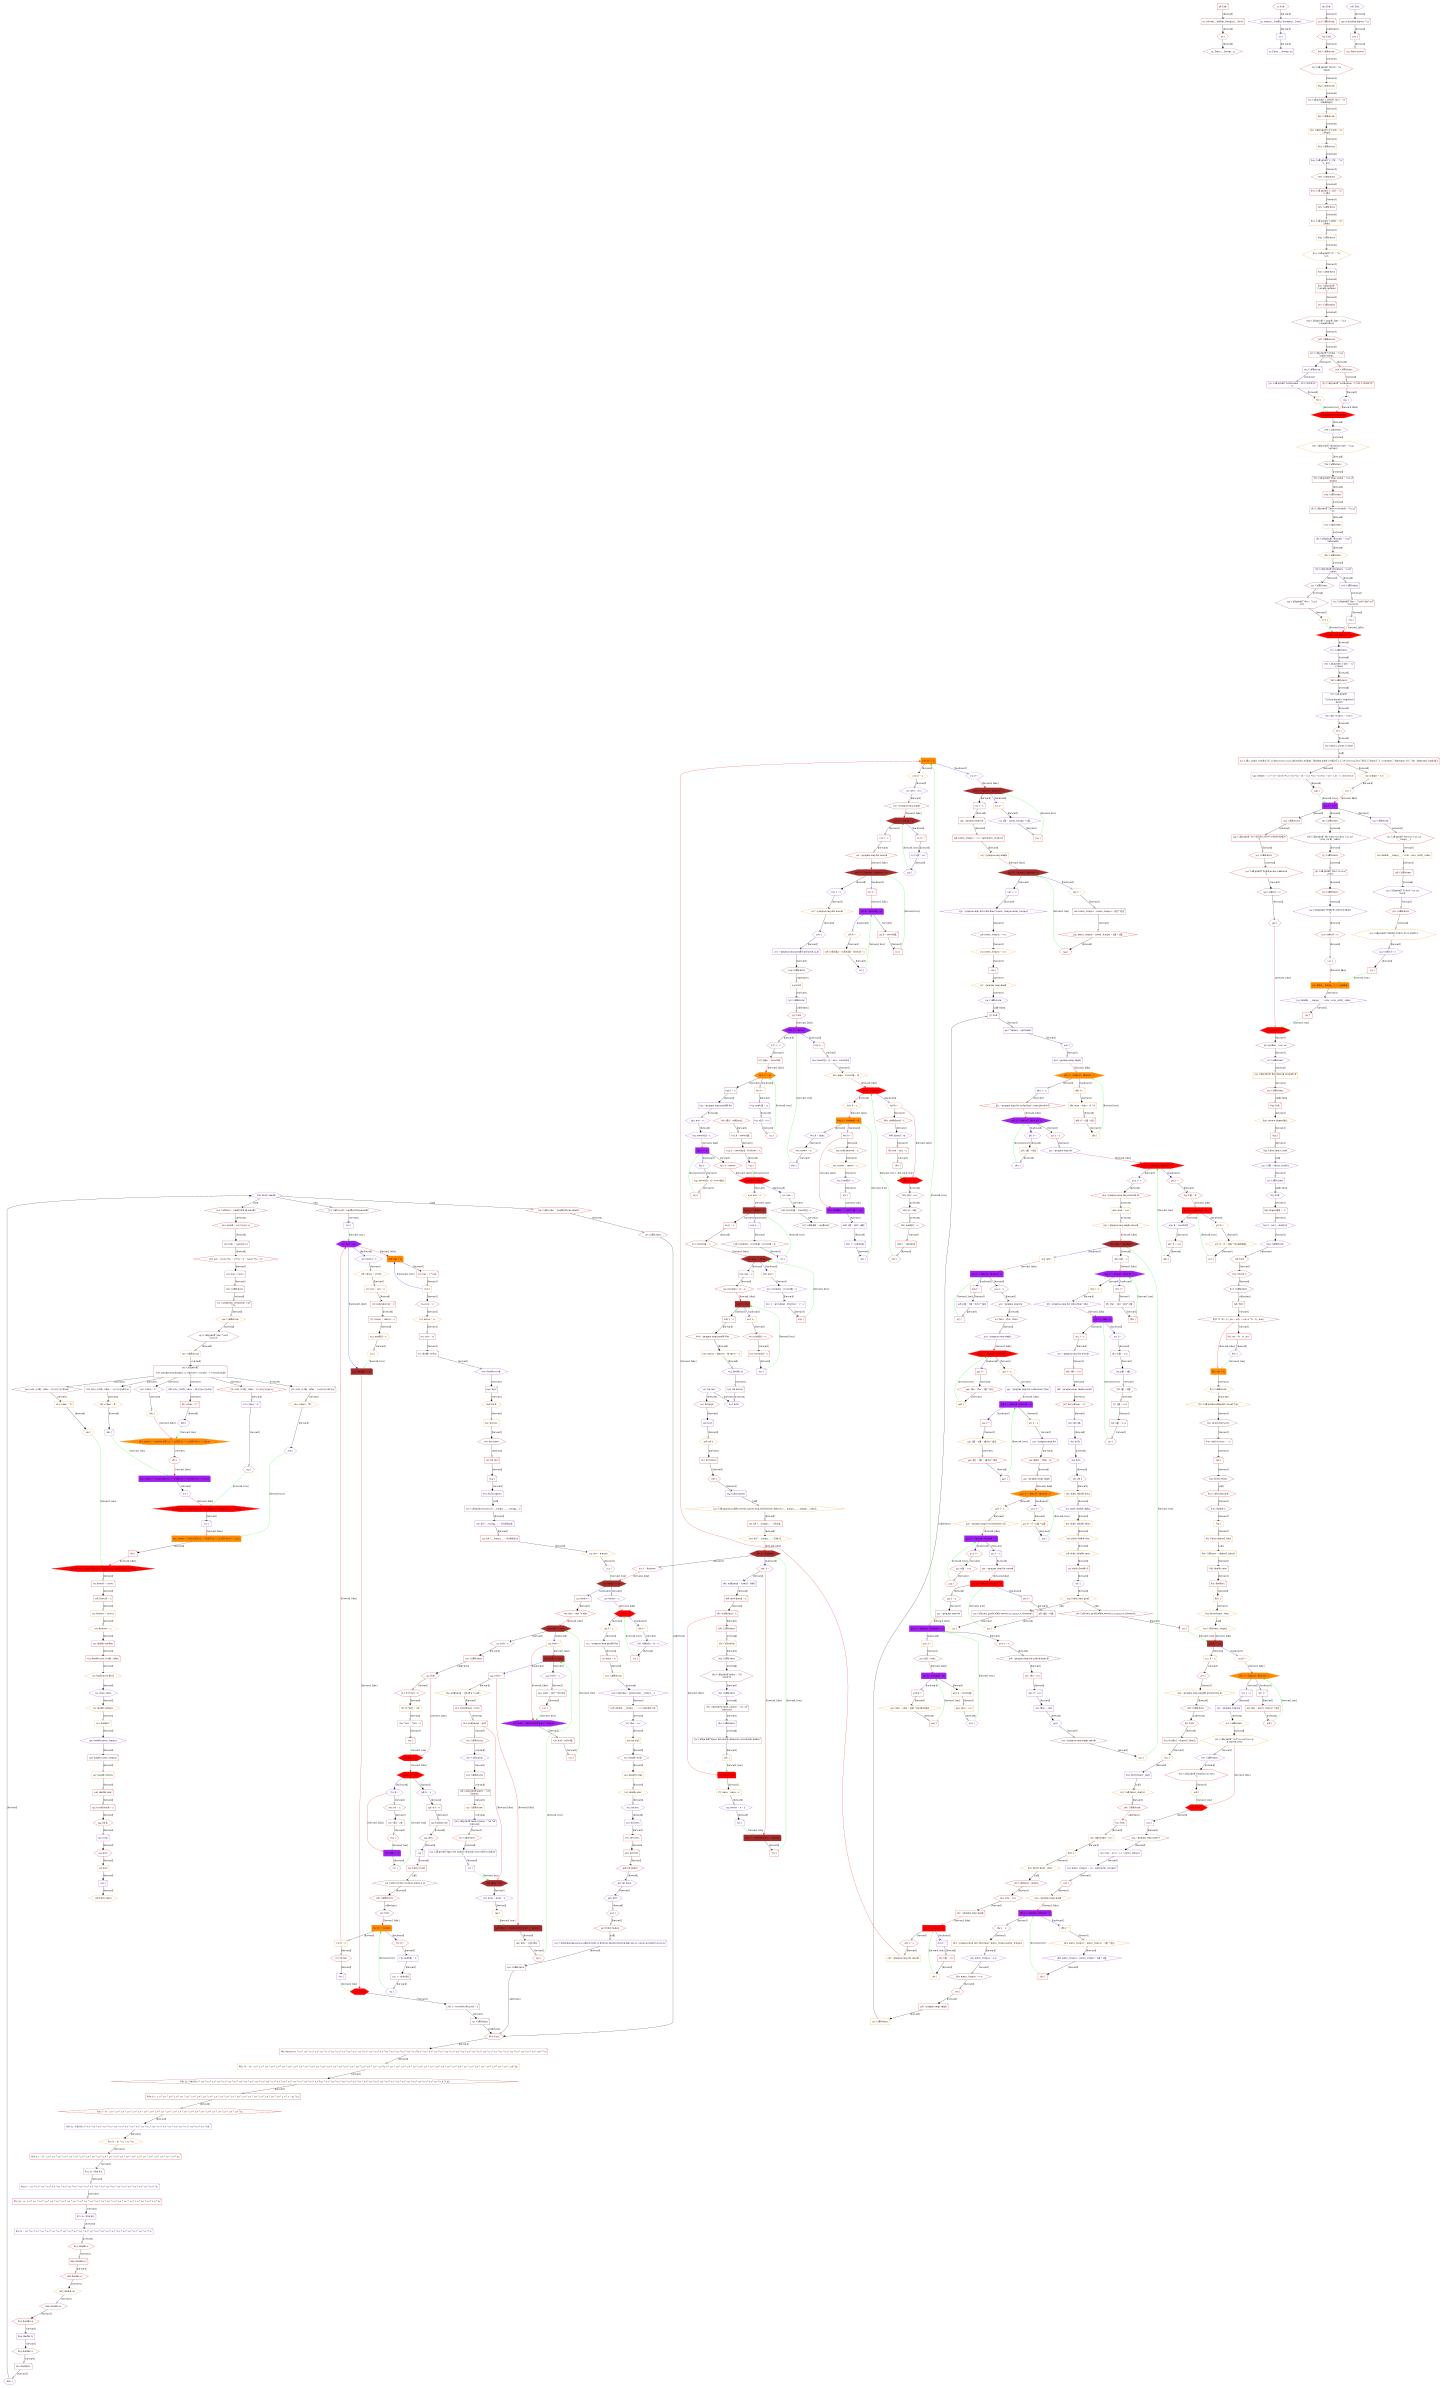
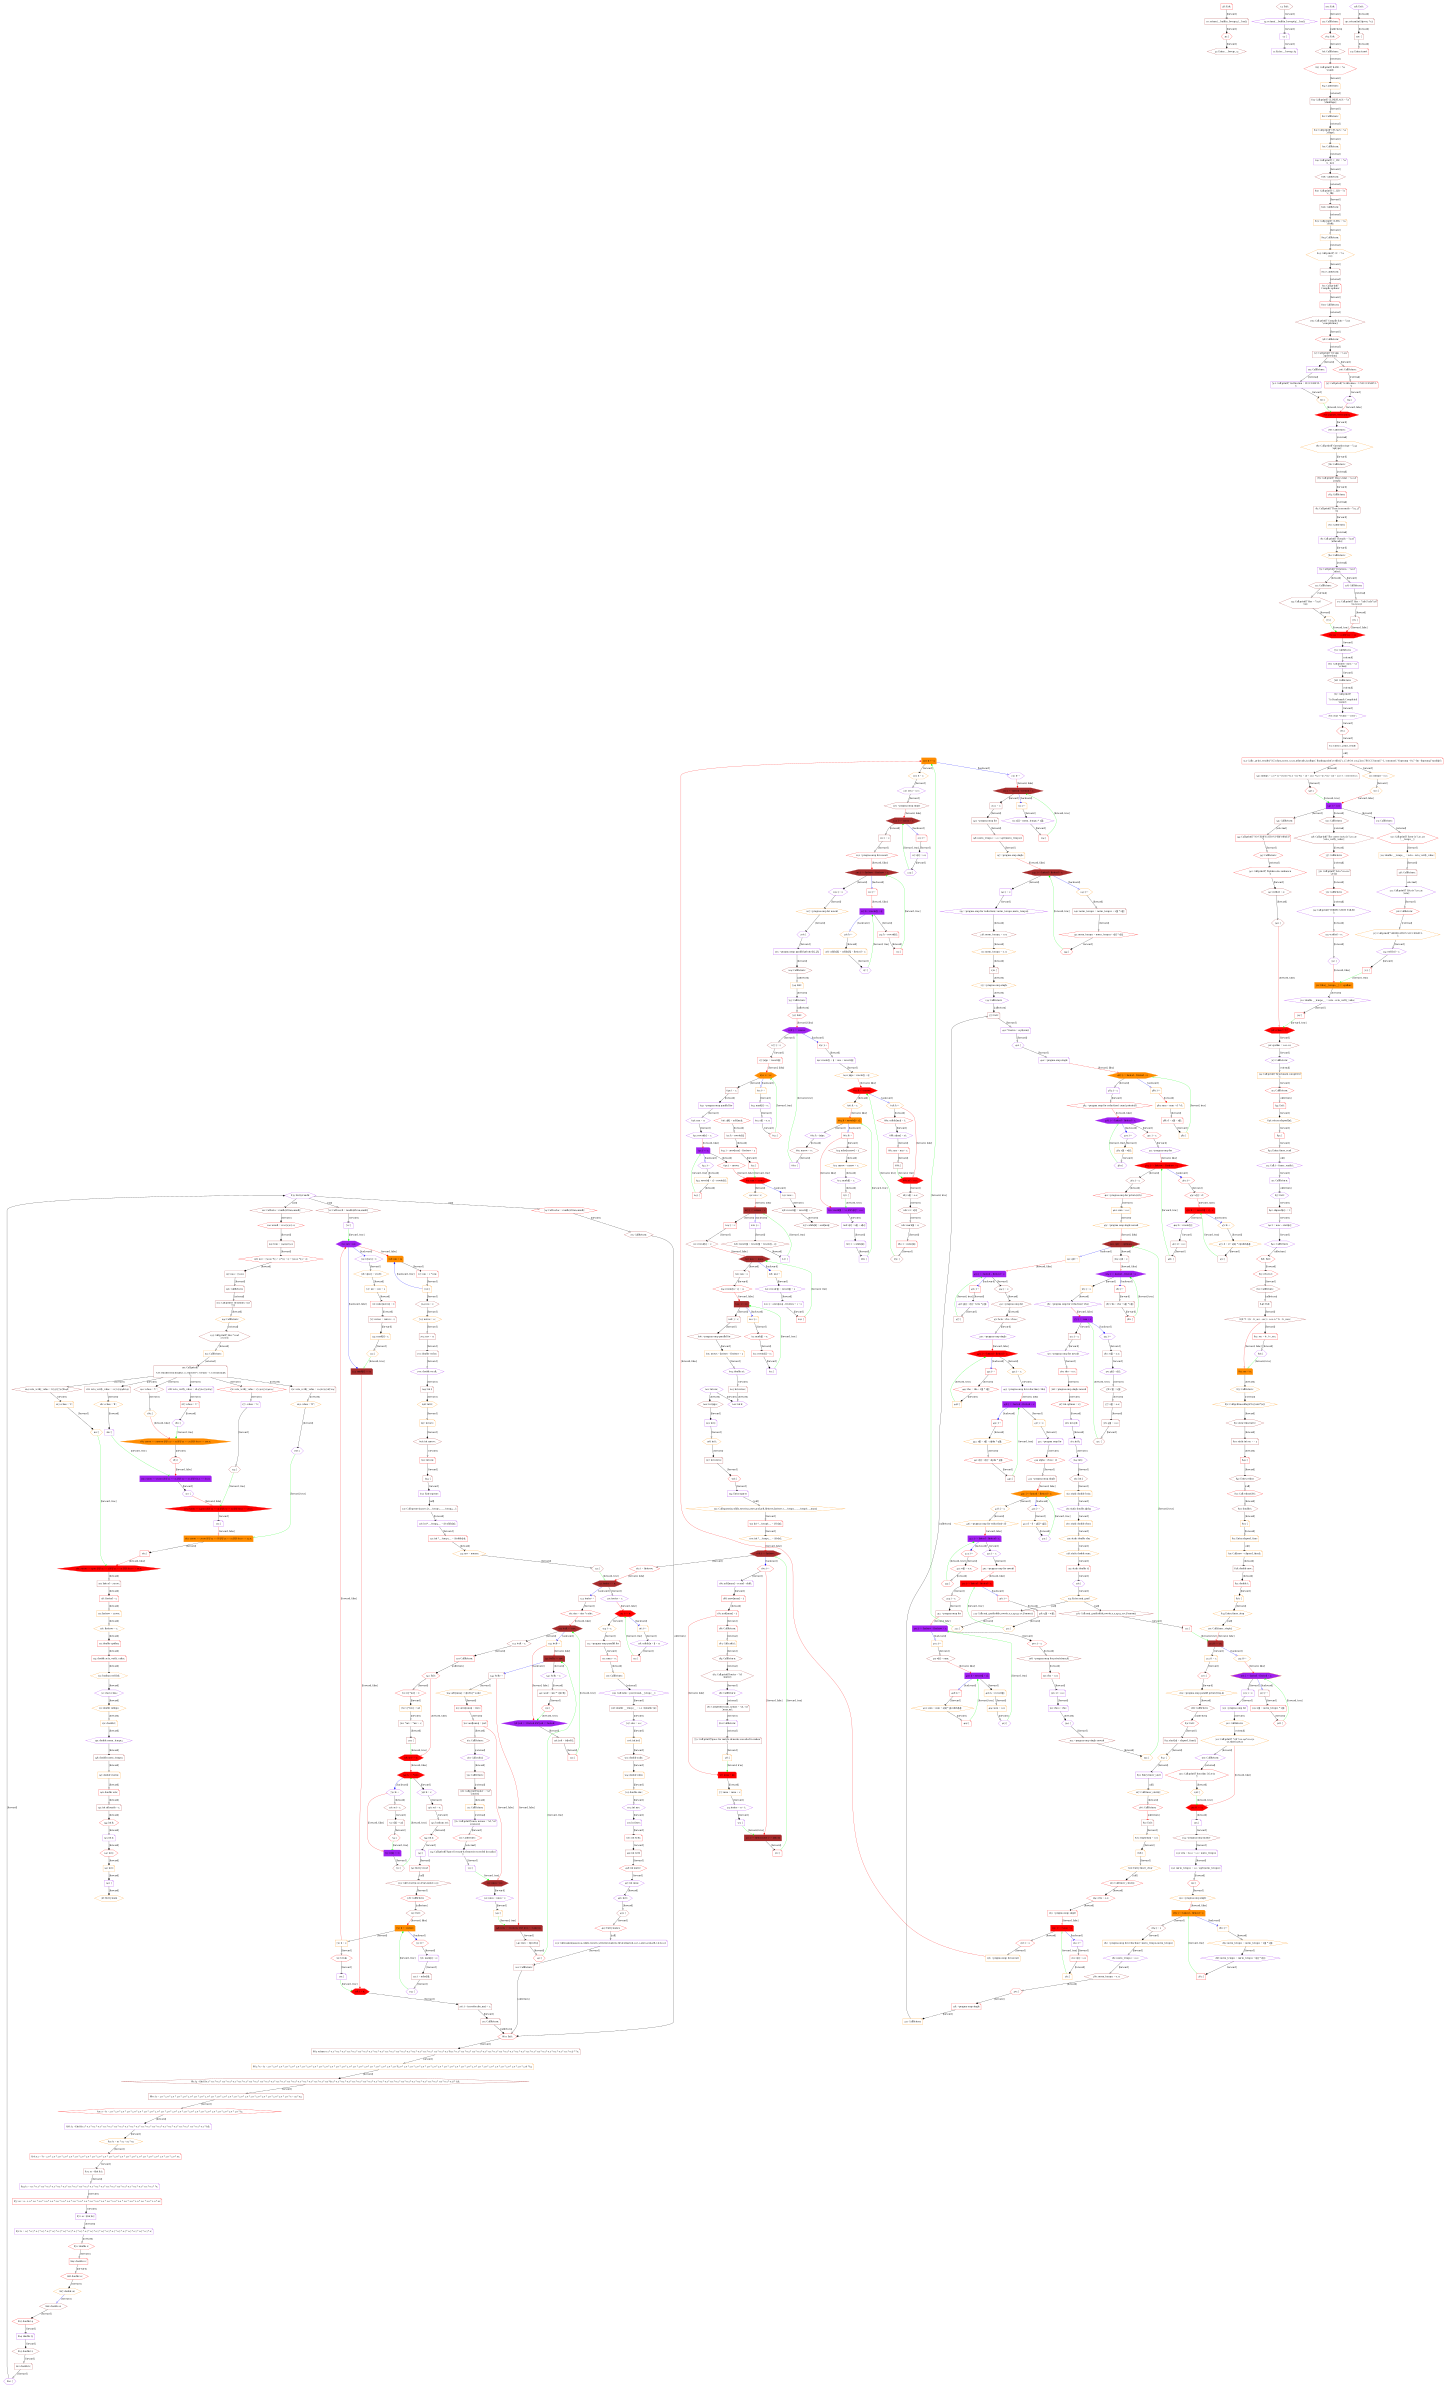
edge "486: j++" -> "489: sum = sum + d * d;": color black -> red
node "421: j = 1;": shape note -> hexagon
node "306: j <= lastcol - firstcol + 1;": fillcolor darkorange -> purple
node "285: j <= lastcol - firstcol + 1;": fillcolor purple -> darkorange
